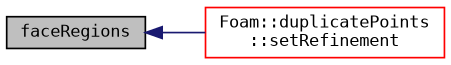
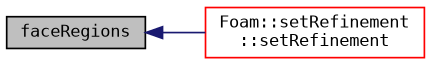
node "Foam::duplicatePoints ::setRefinement": label "Foam::duplicatePoints ::setRefinement" -> "Foam::setRefinement ::setRefinement"
